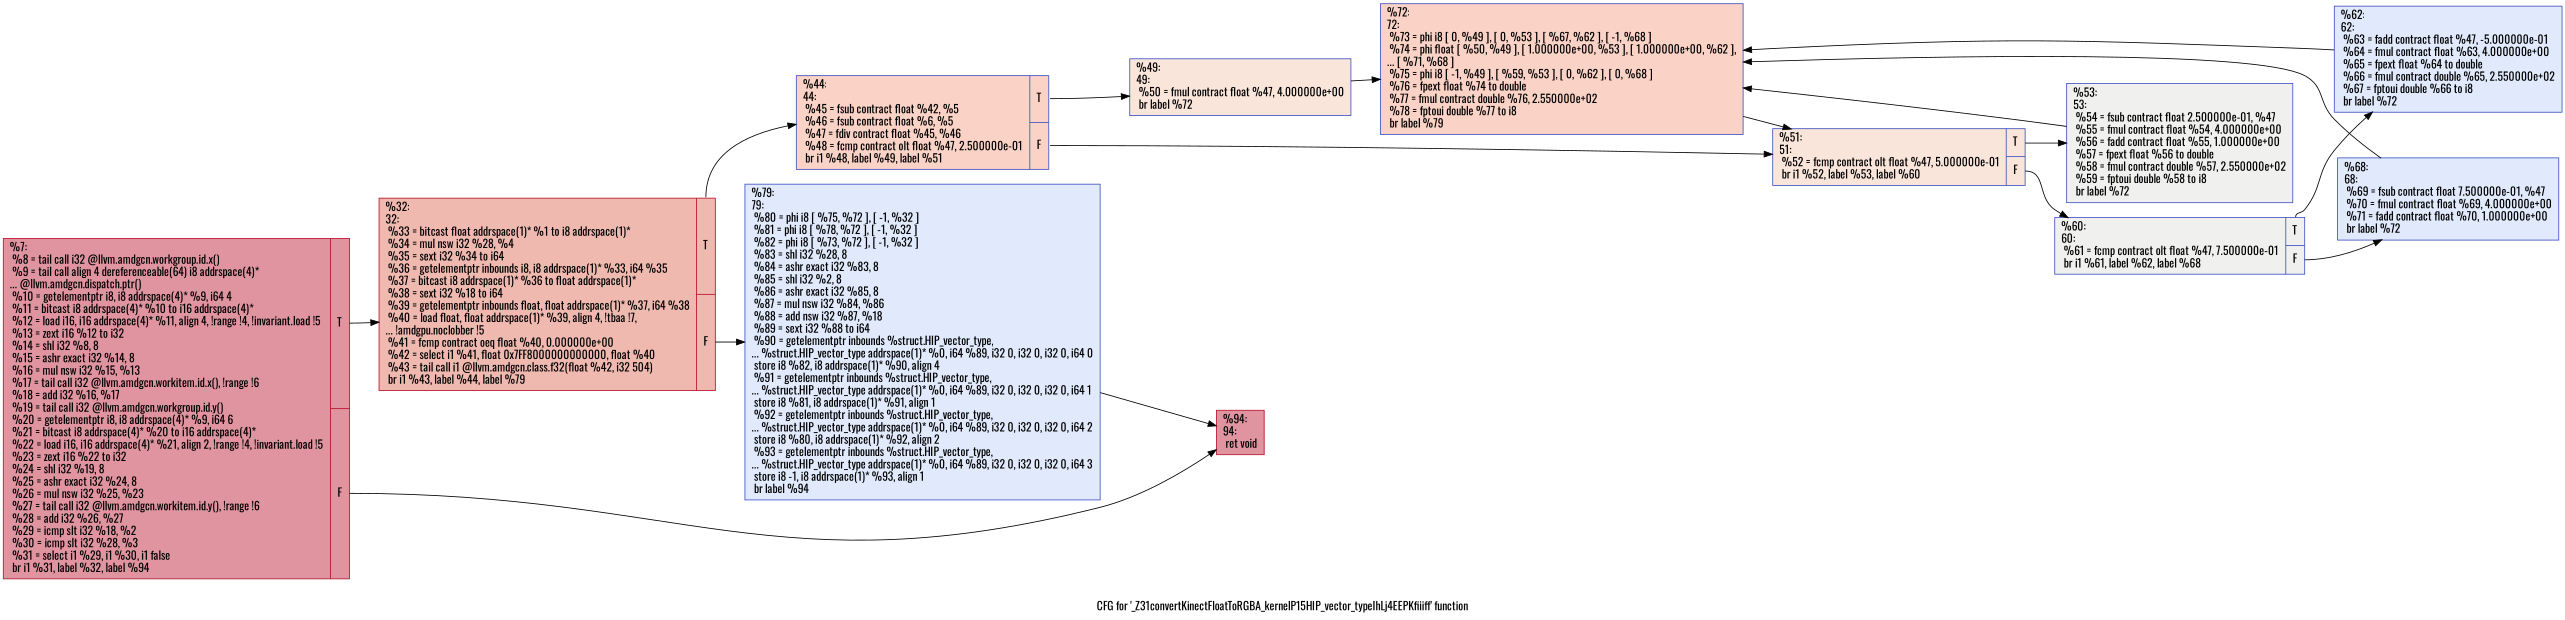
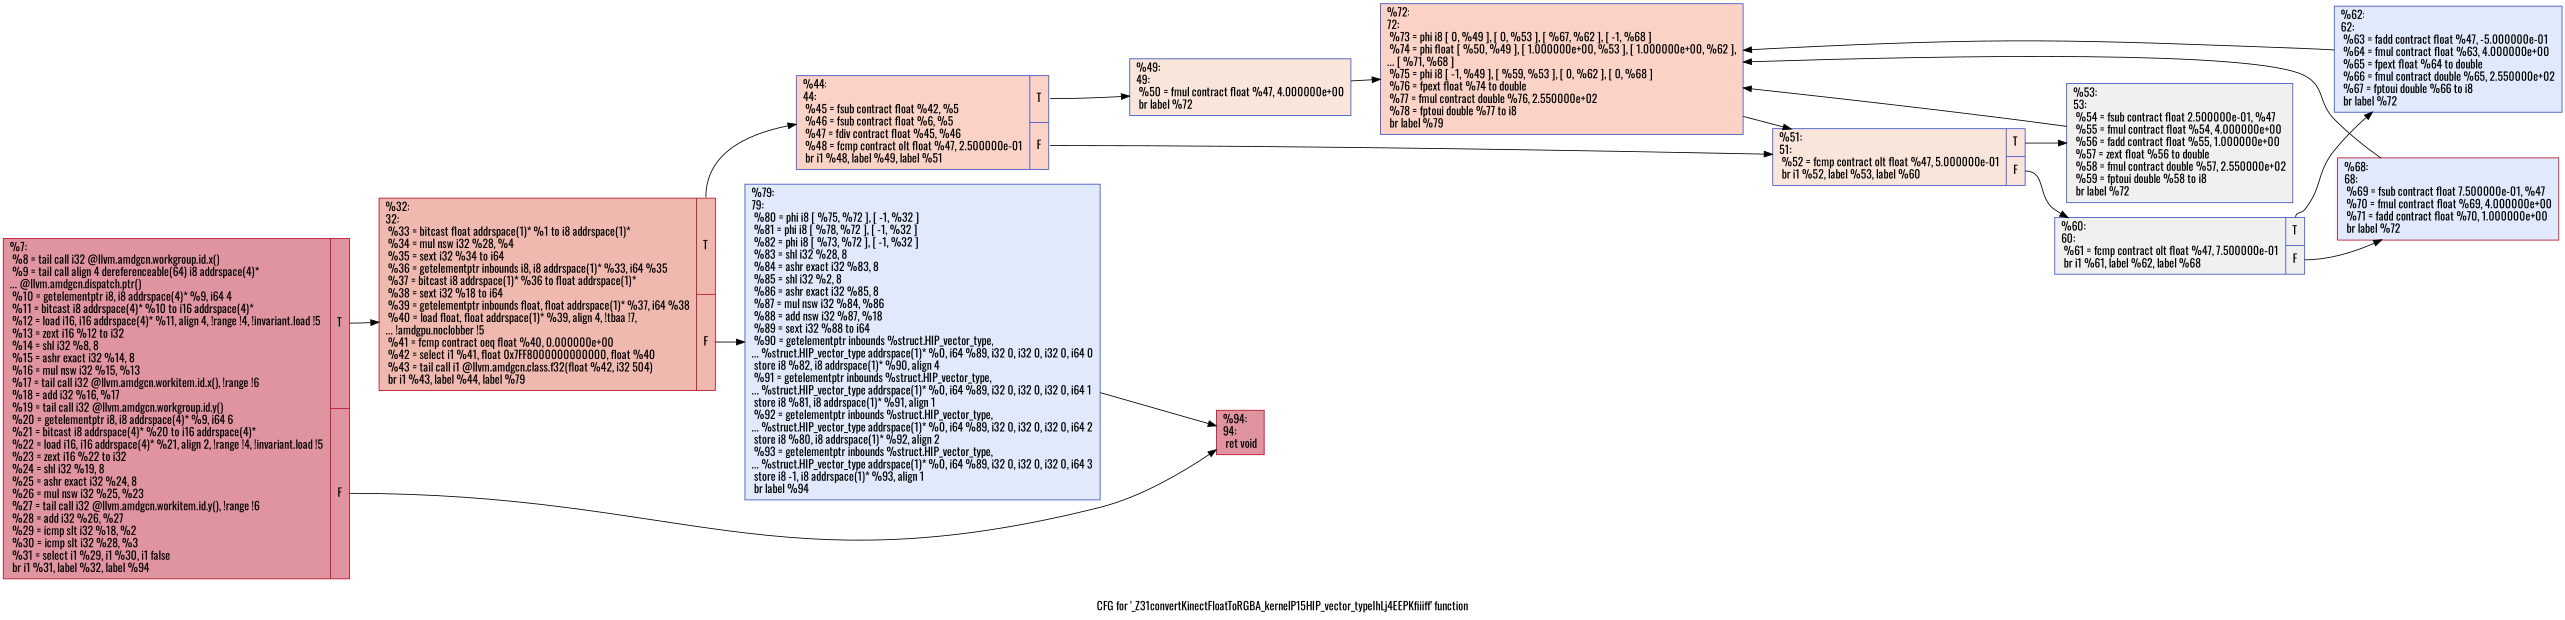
node "%53:": text "%57 = fpext float %56 to double" -> "%57 = zext float %56 to double"
node "%68:": color #3d50c3ff -> #b70d28ff
